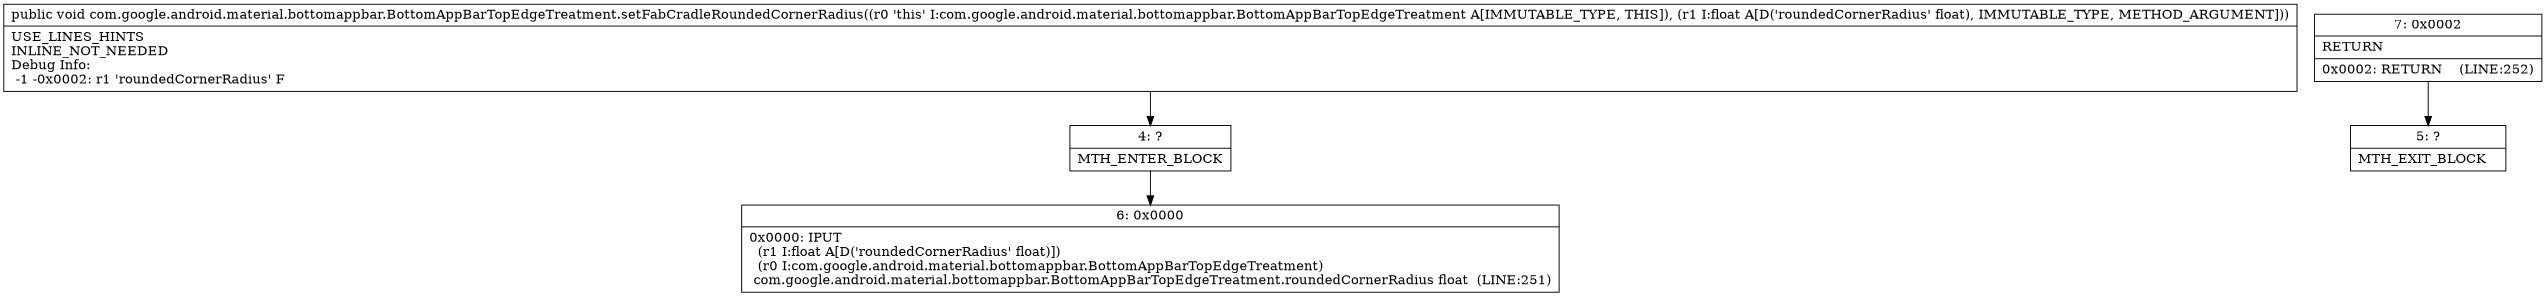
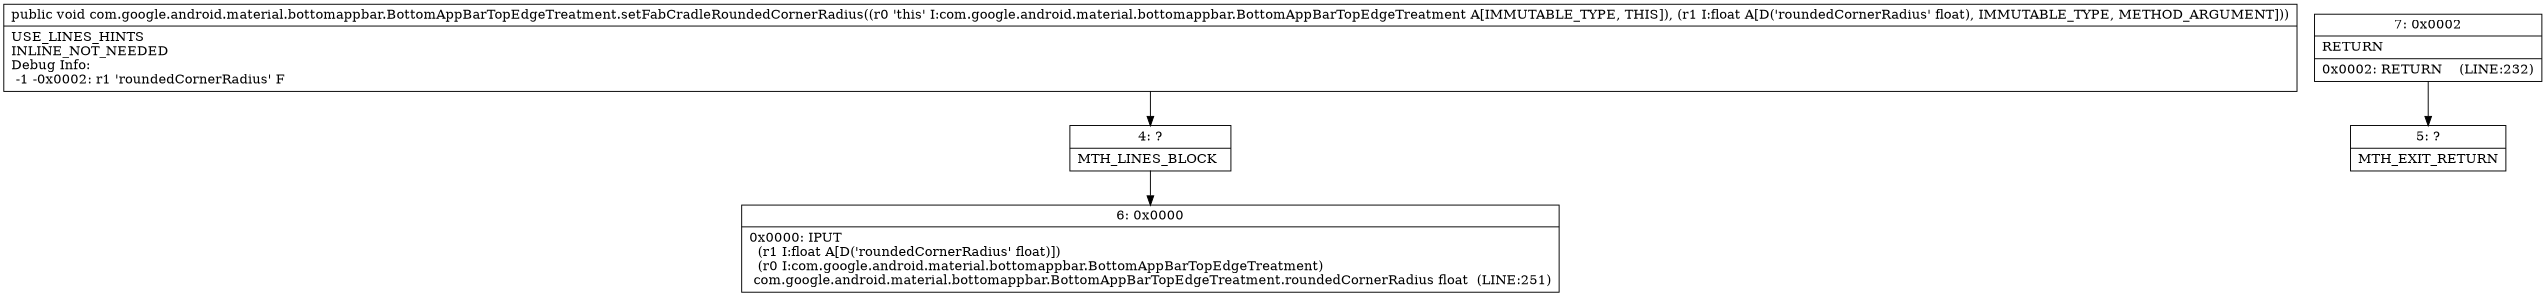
node "7: 0x0002": text "0x0002: RETURN    (LINE:252)" -> "0x0002: RETURN    (LINE:232)"
node "4: ?": text "MTH_ENTER_BLOCK" -> "MTH_LINES_BLOCK"
node "5: ?": text "MTH_EXIT_BLOCK" -> "MTH_EXIT_RETURN"
